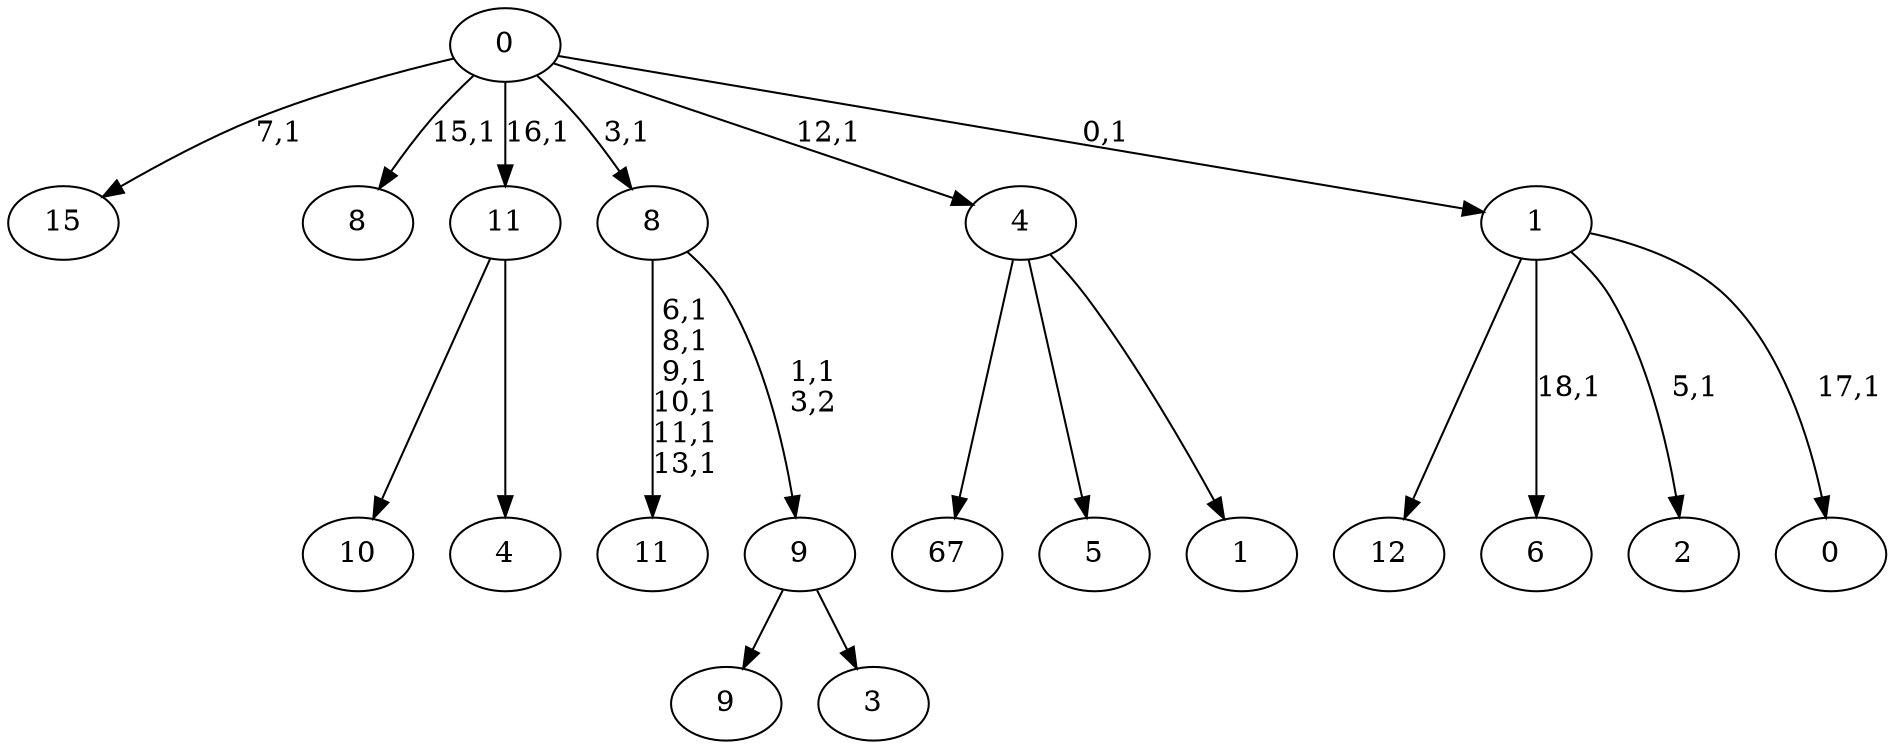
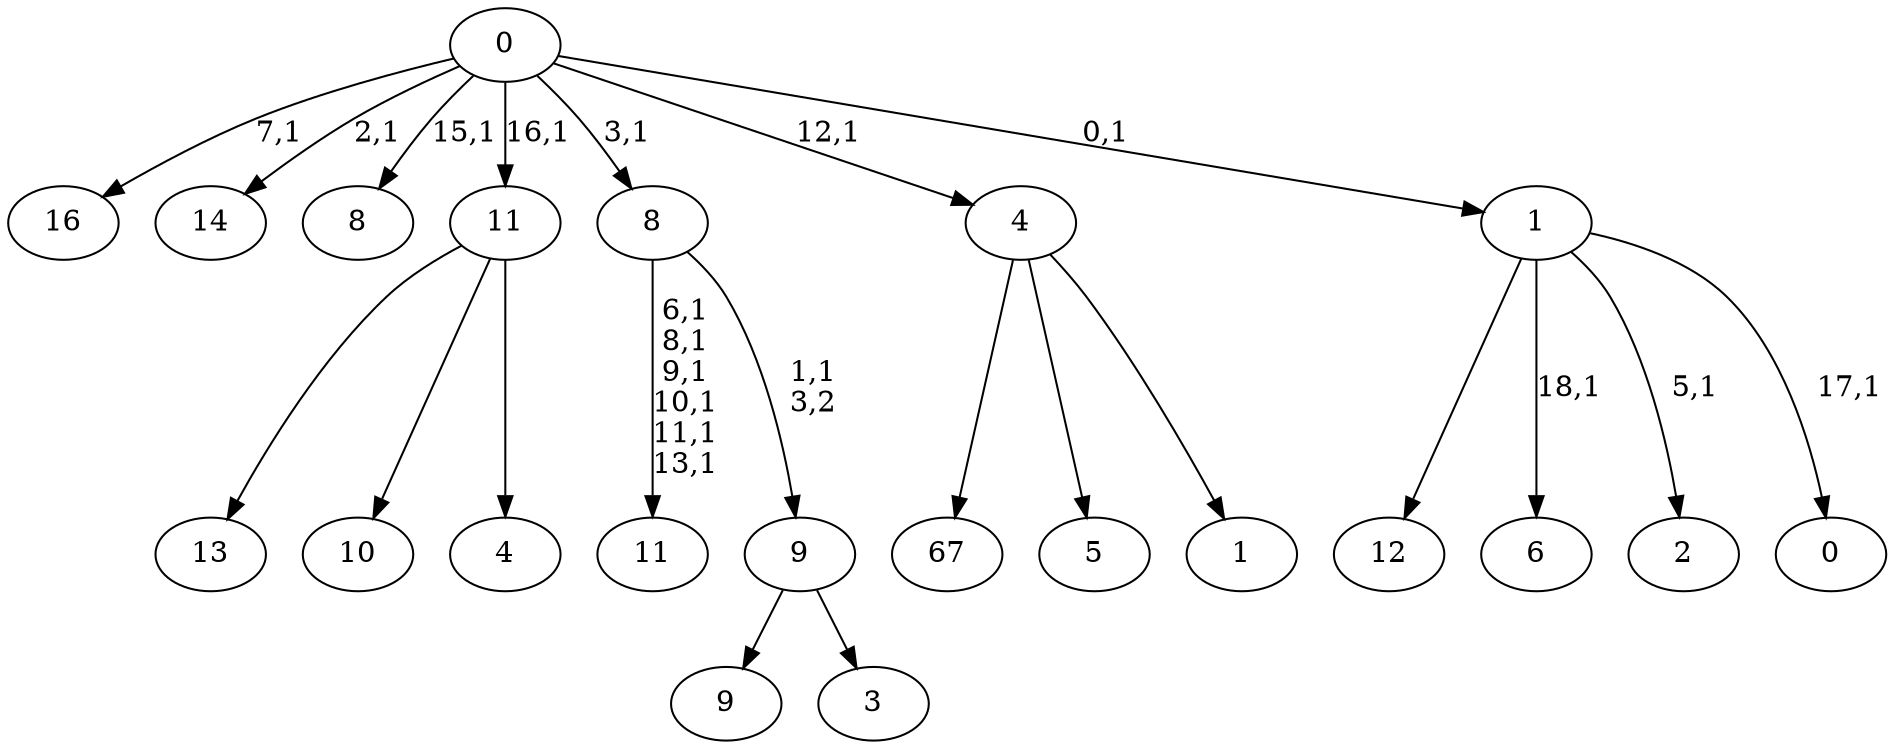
node "15": label "15" -> "16"
node "14": added
node "13": added
